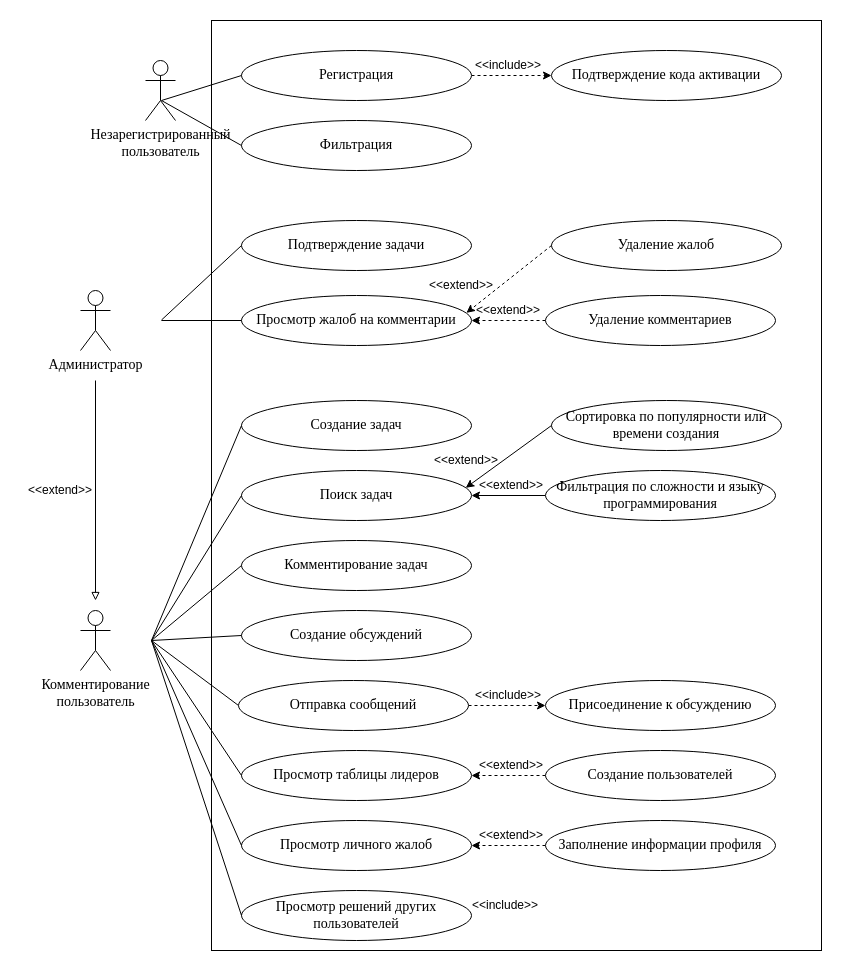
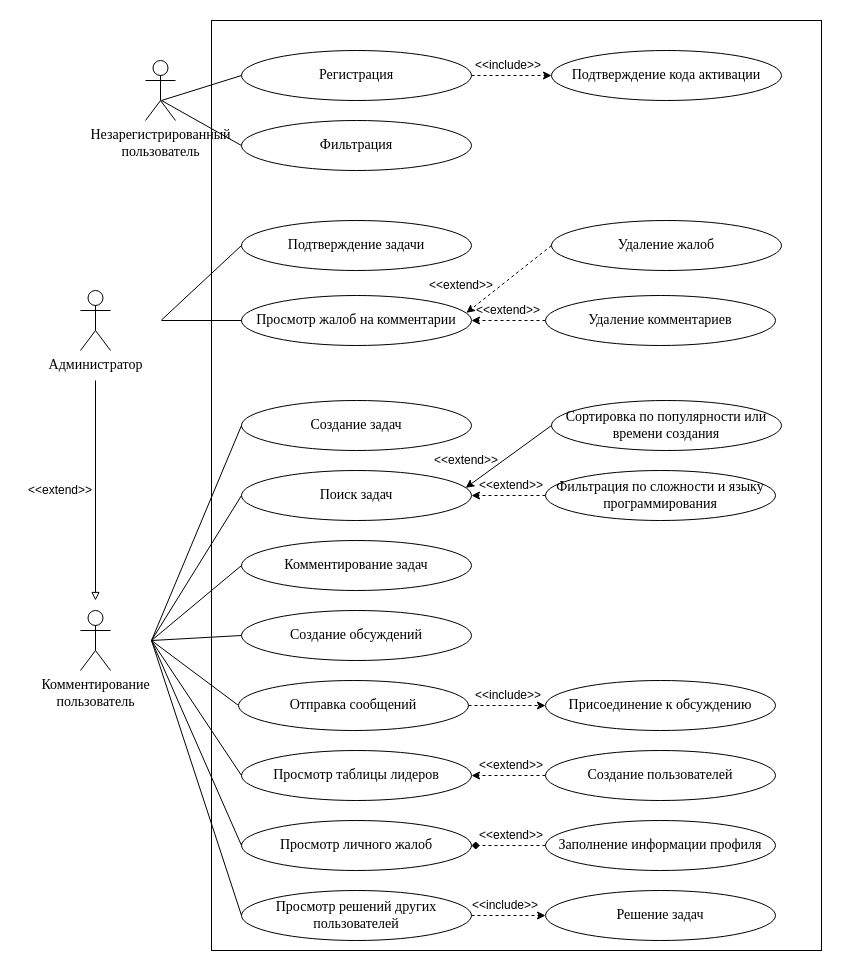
edge "Фильтрация по сложности и языку программирования" -> "Поиск задач": style solid -> dashed
edge "Заполнение информации профиля" -> "Просмотр личного жалоб": arrowhead classic -> diamond
edge "Просмотр решений других пользователей" -> "Решение задач": added
node "Решение задач": added
